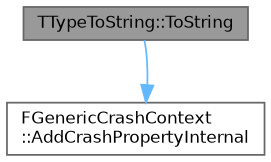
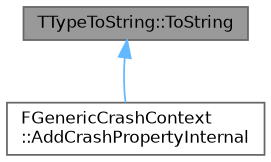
edge "TTypeToString::ToString" -> "FGenericCrashContext ::AddCrashPropertyInternal": reversed
